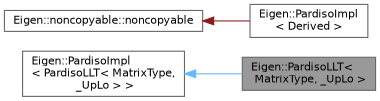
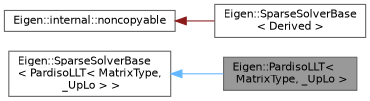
node "Eigen::noncopyable::noncopyable": label "Eigen::noncopyable::noncopyable" -> "Eigen::internal::noncopyable"
node "Eigen::PardisoImpl < Derived >": label "Eigen::PardisoImpl < Derived >" -> "Eigen::SparseSolverBase < Derived >"
node "Eigen::PardisoImpl < PardisoLLT< MatrixType, _UpLo > >": label "Eigen::PardisoImpl < PardisoLLT< MatrixType, _UpLo > >" -> "Eigen::SparseSolverBase < PardisoLLT< MatrixType, _UpLo > >"
